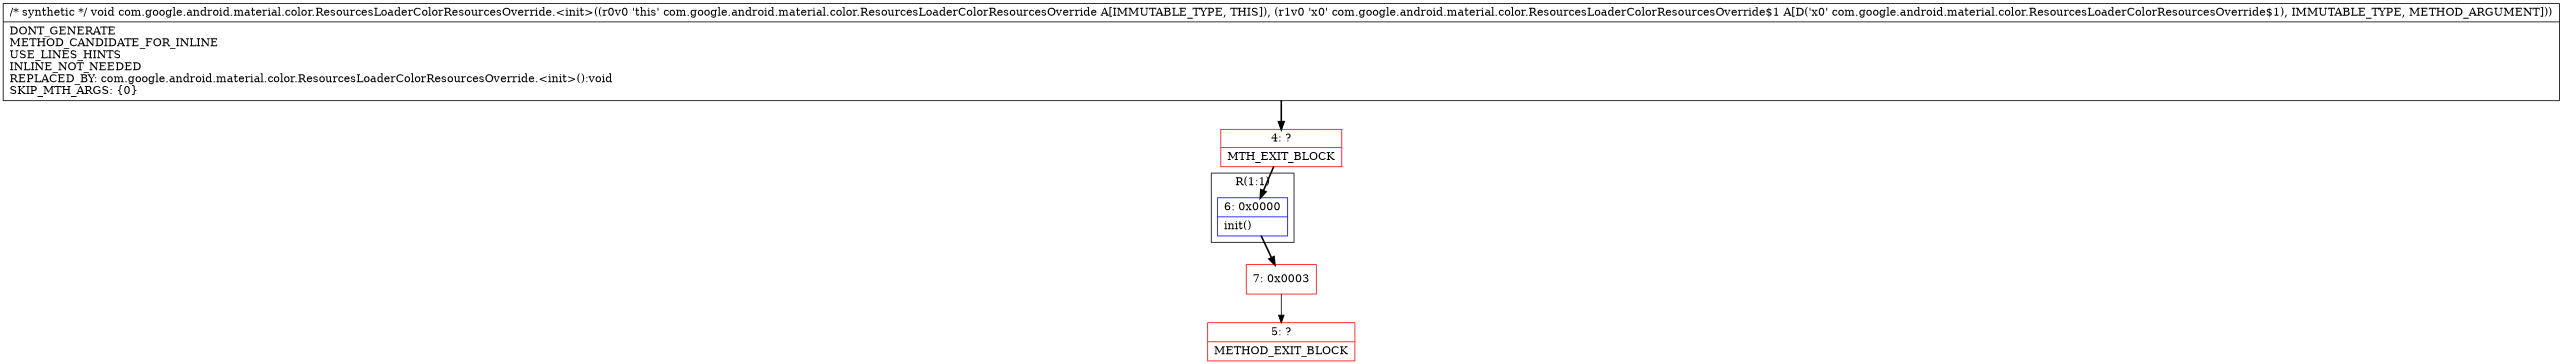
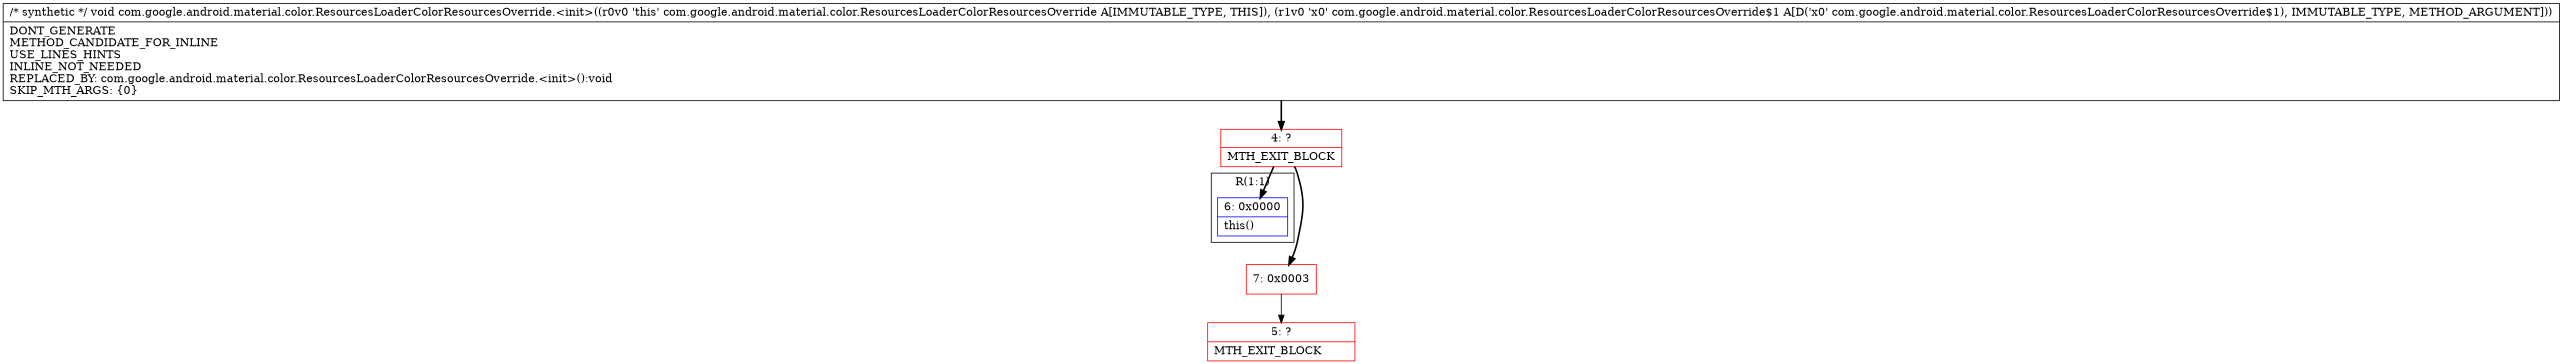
node "6: 0x0000": text "init()" -> "this()"
edge "6: 0x0000" -> "7: 0x0003": now "4: ?" -> "7: 0x0003"
node "5: ?": text "METHOD_EXIT_BLOCK" -> "MTH_EXIT_BLOCK"
